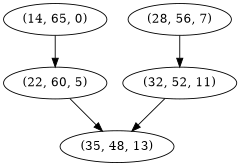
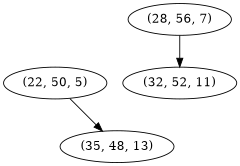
node "(14, 65, 0)": removed
node "(22, 60, 5)": label "(22, 60, 5)" -> "(22, 50, 5)"
edge "(32, 52, 11)" -> "(35, 48, 13)": removed
